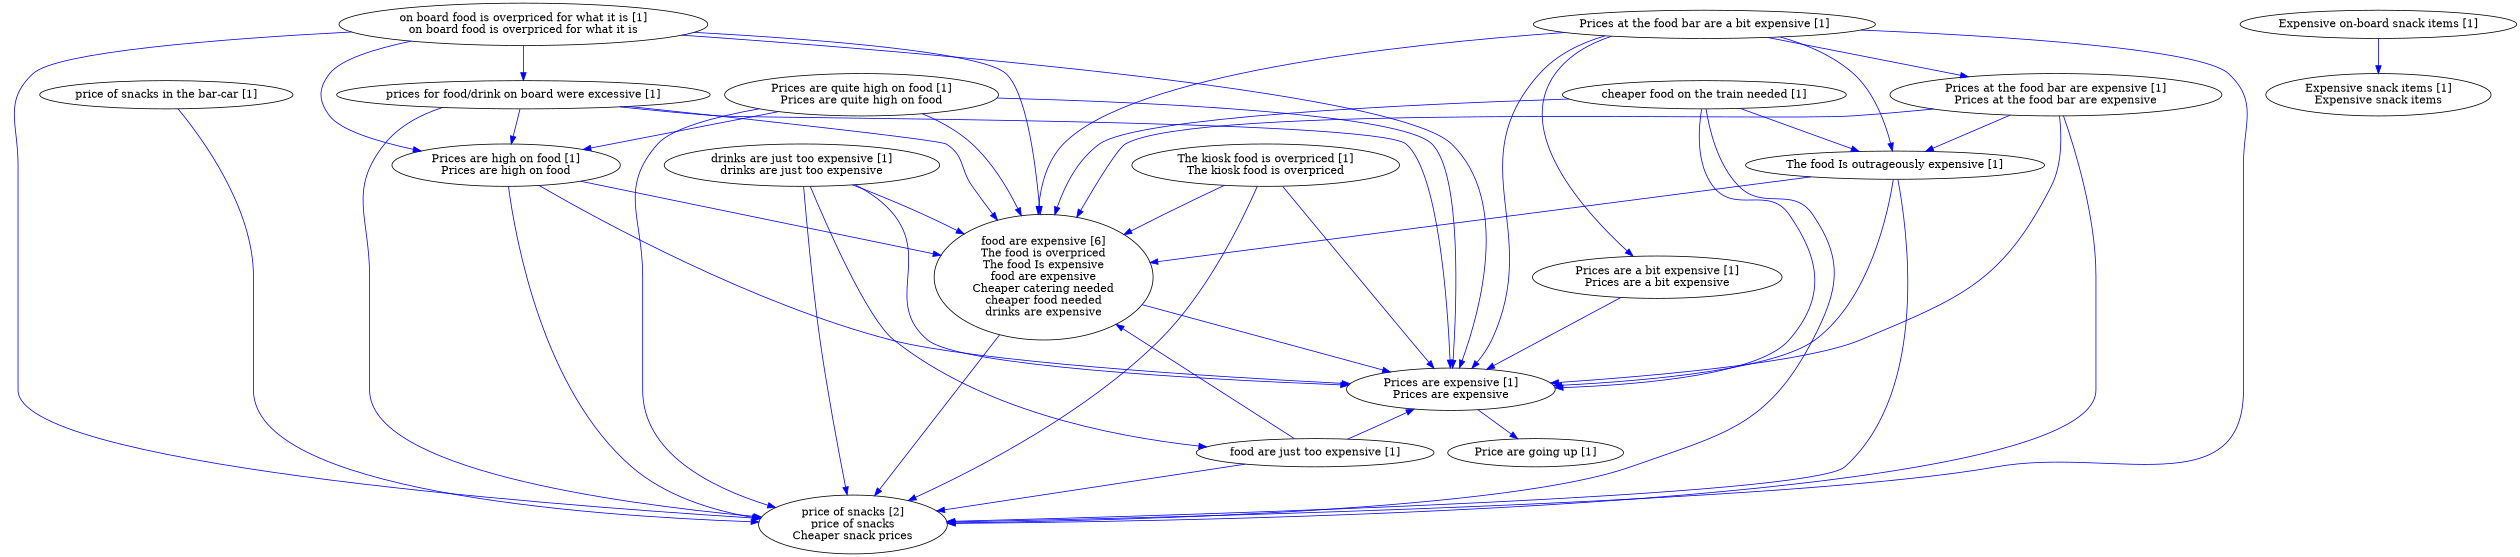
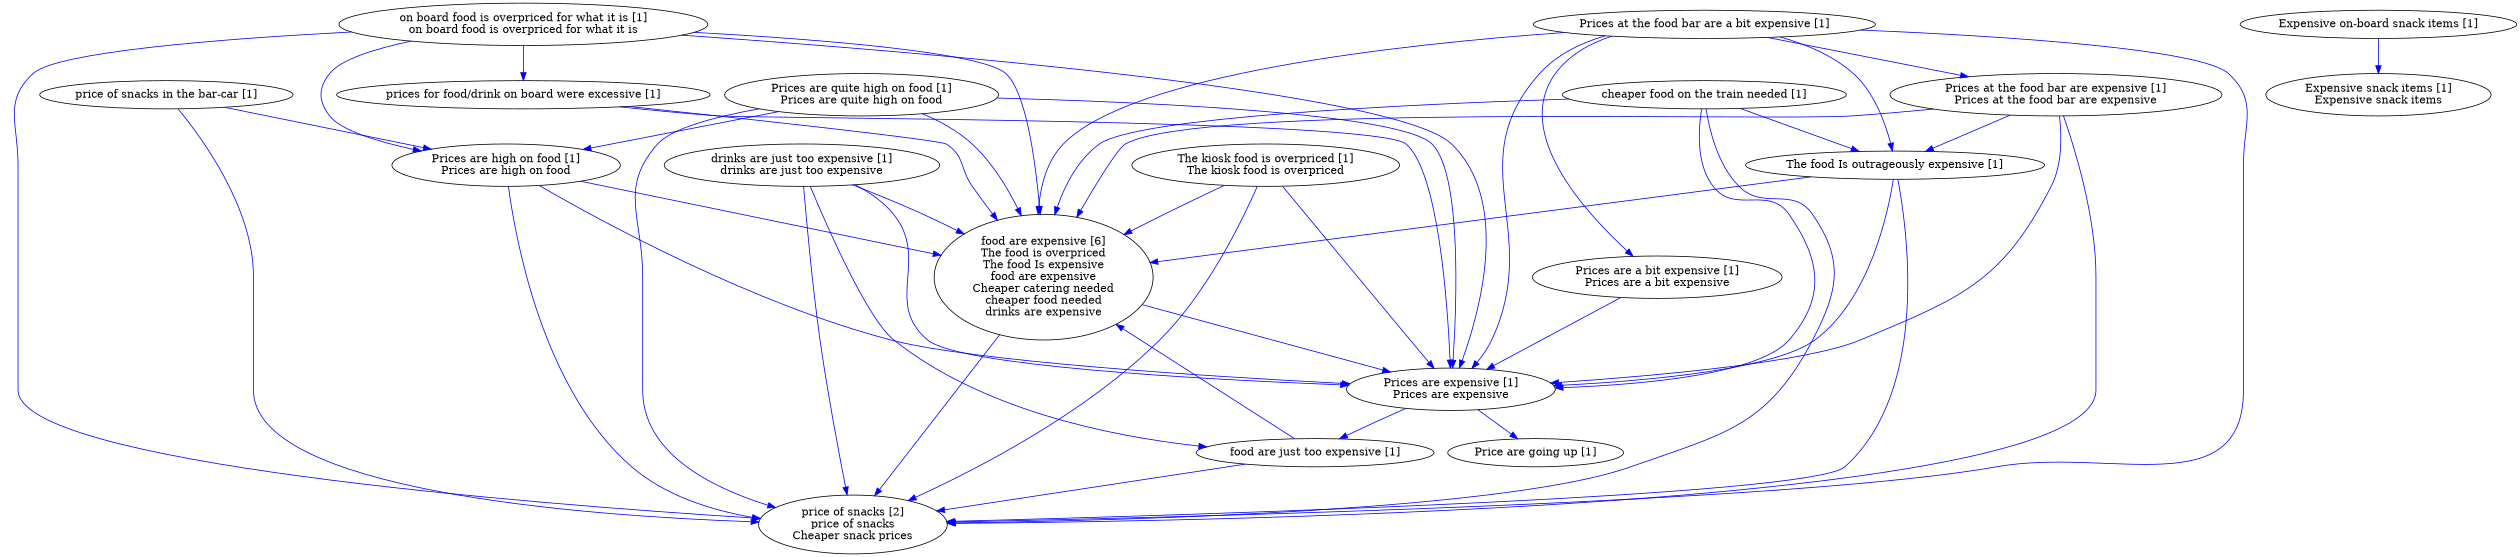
edge "prices for food/drink on board were excessive [1]" -> "Prices are high on food [1] Prices are high on food": now "price of snacks in the bar-car [1]" -> "Prices are high on food [1] Prices are high on food"
edge "food are just too expensive [1]" -> "Prices are expensive [1] Prices are expensive": reversed
edge "prices for food/drink on board were excessive [1]" -> "price of snacks [2] price of snacks Cheaper snack prices": removed
